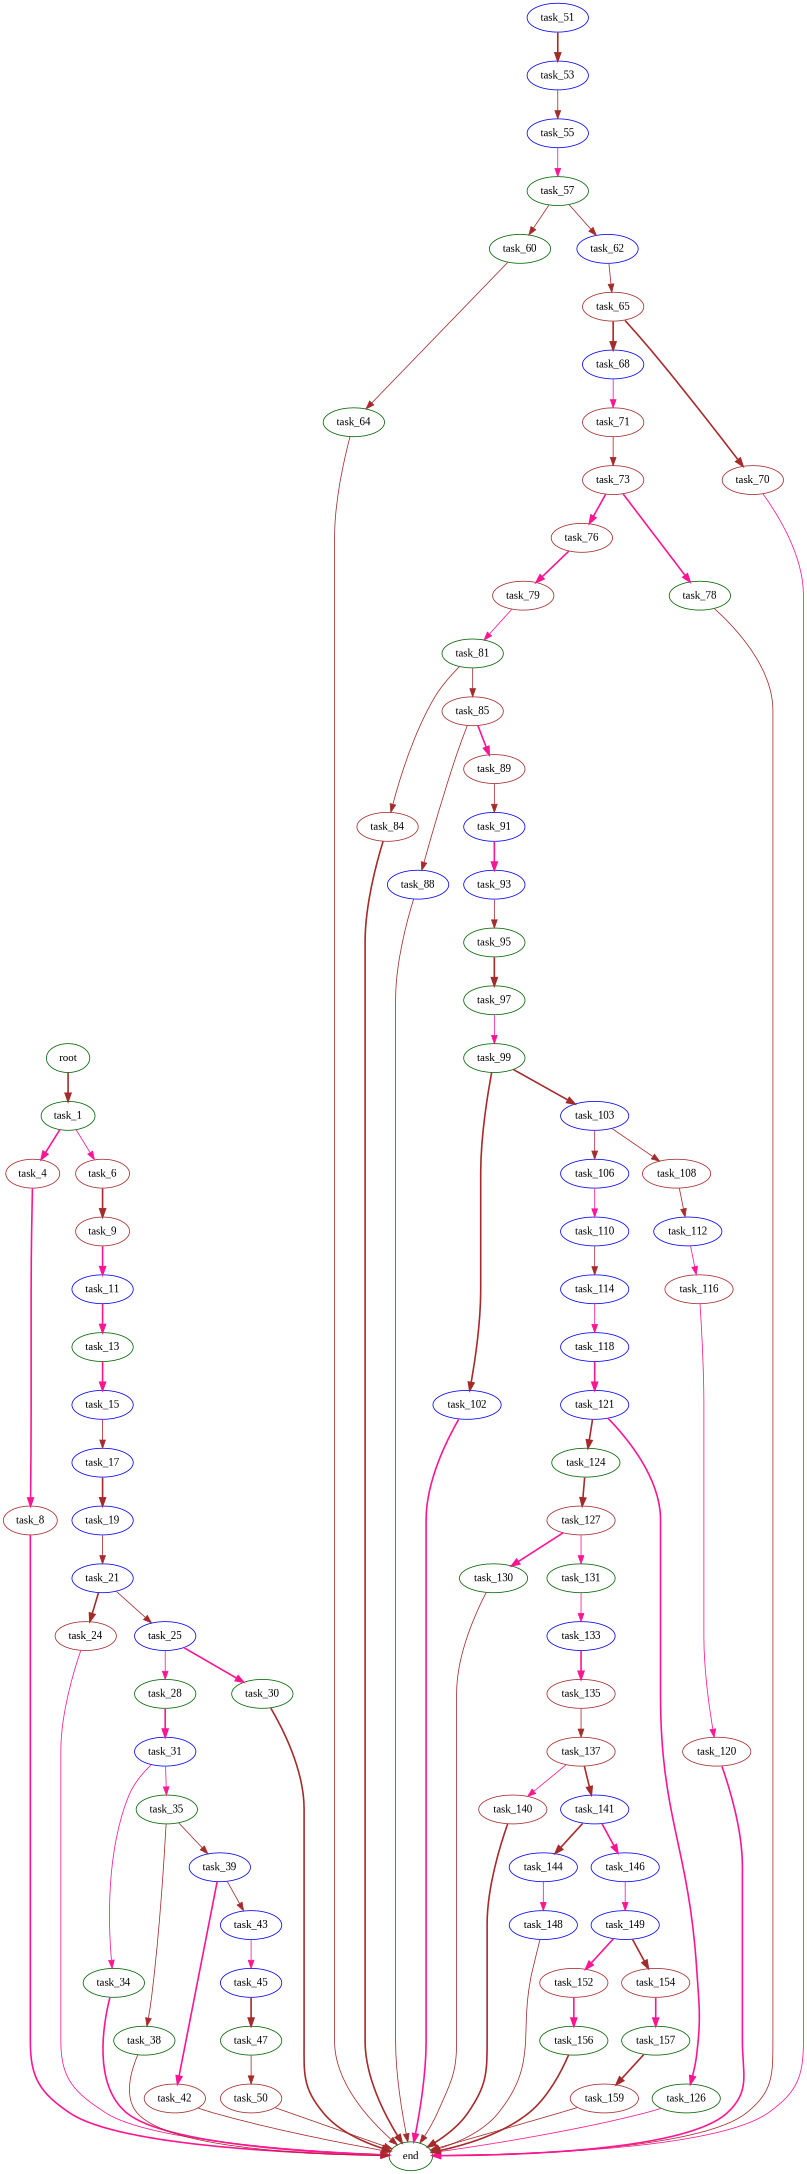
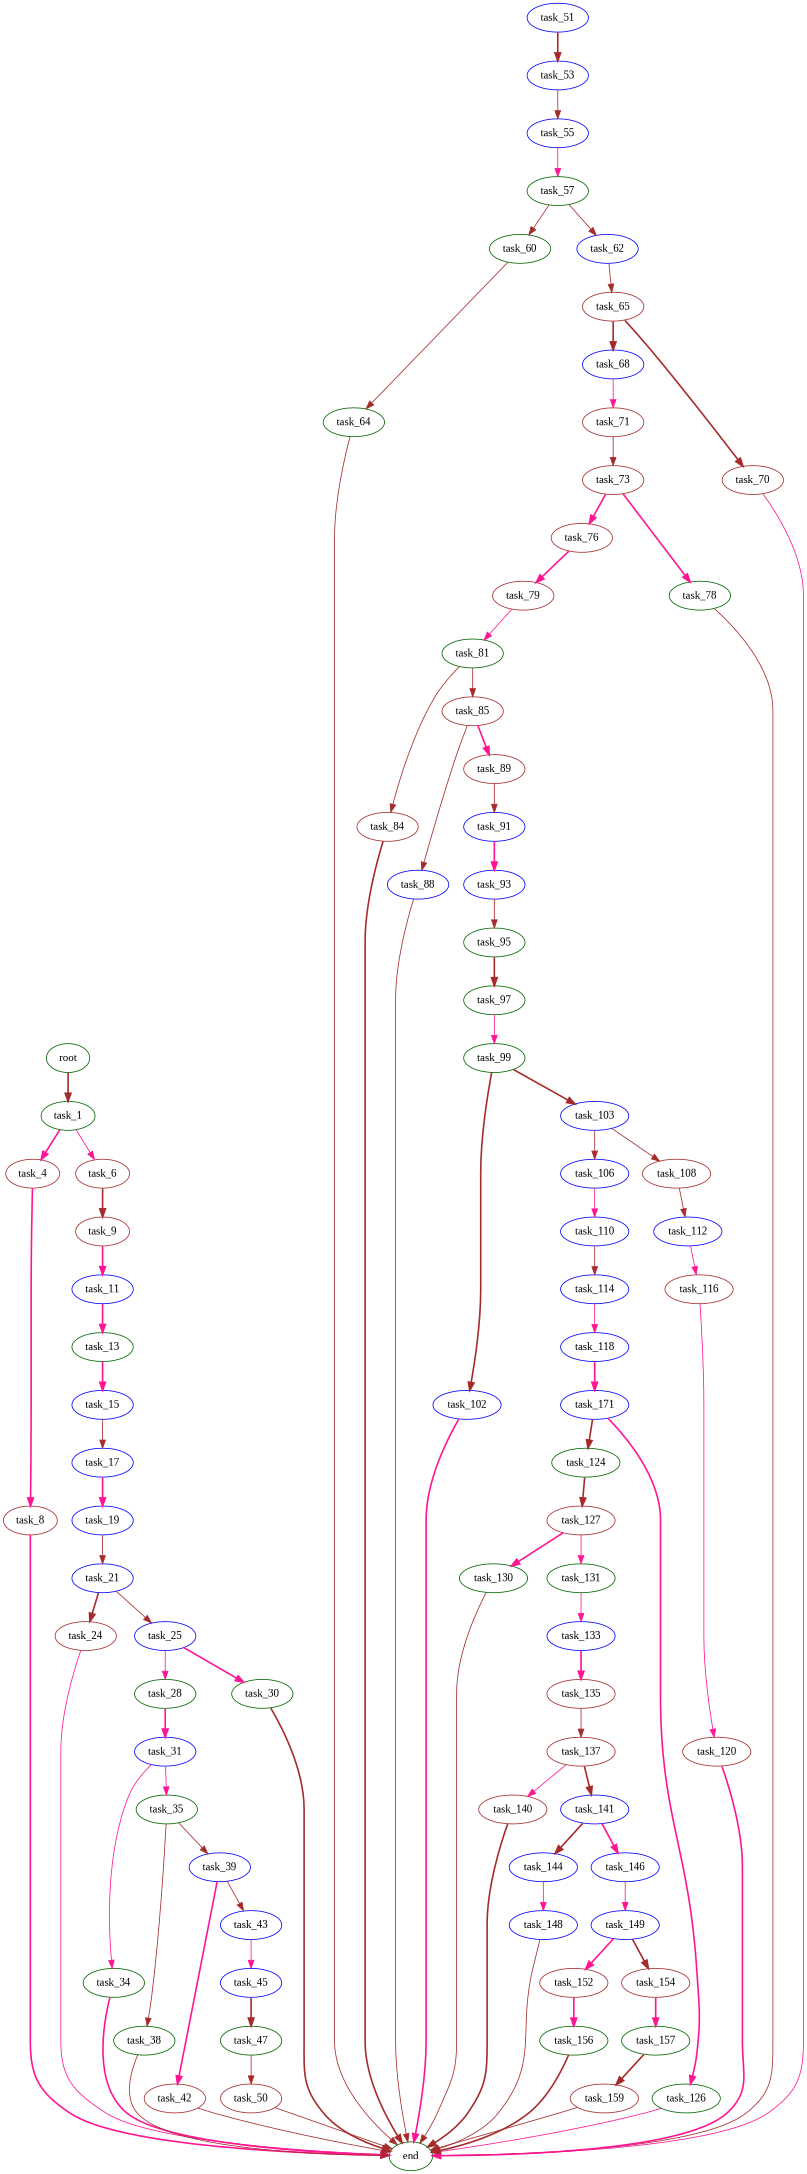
node "task_121": label "task_121" -> "task_171"
edge "task_17" -> "task_19": color brown -> deeppink
